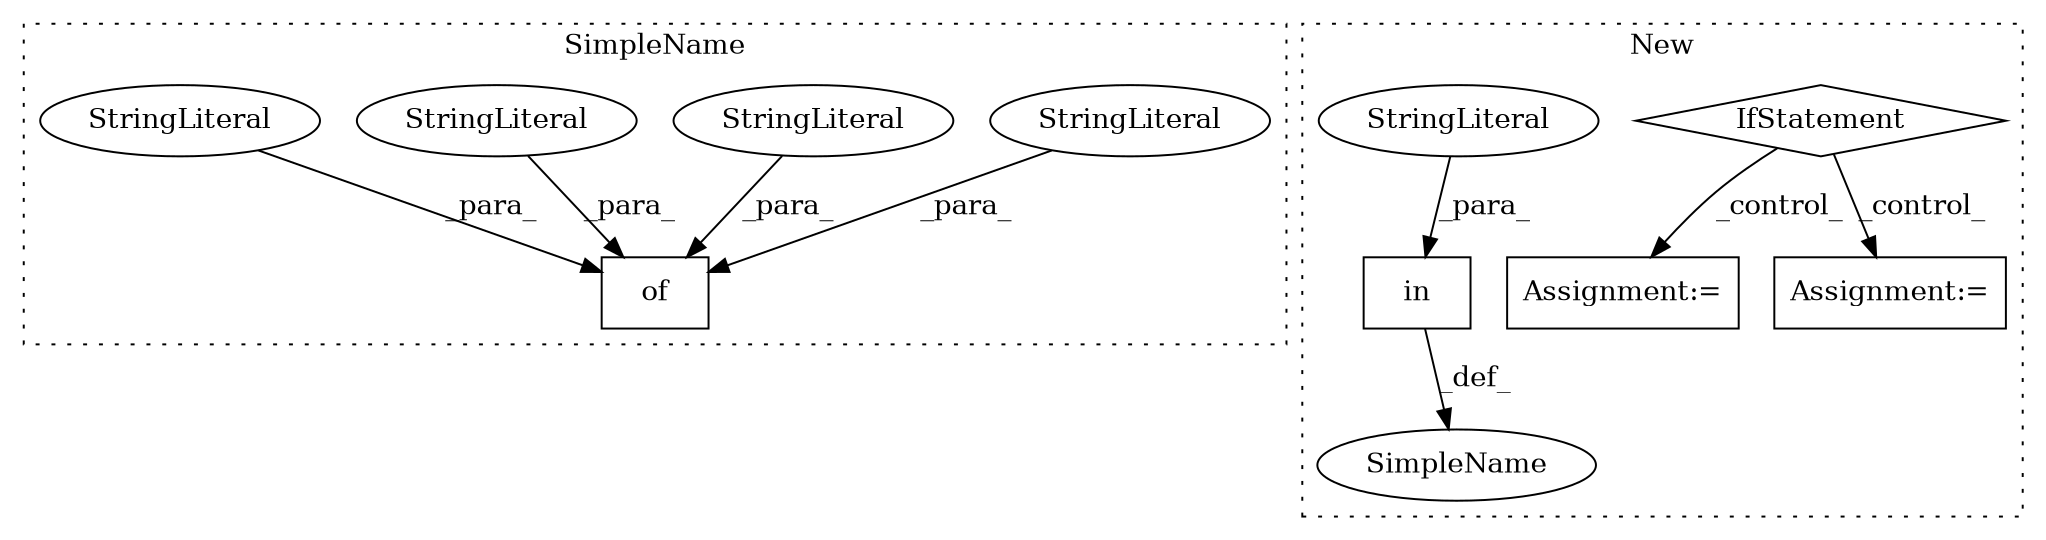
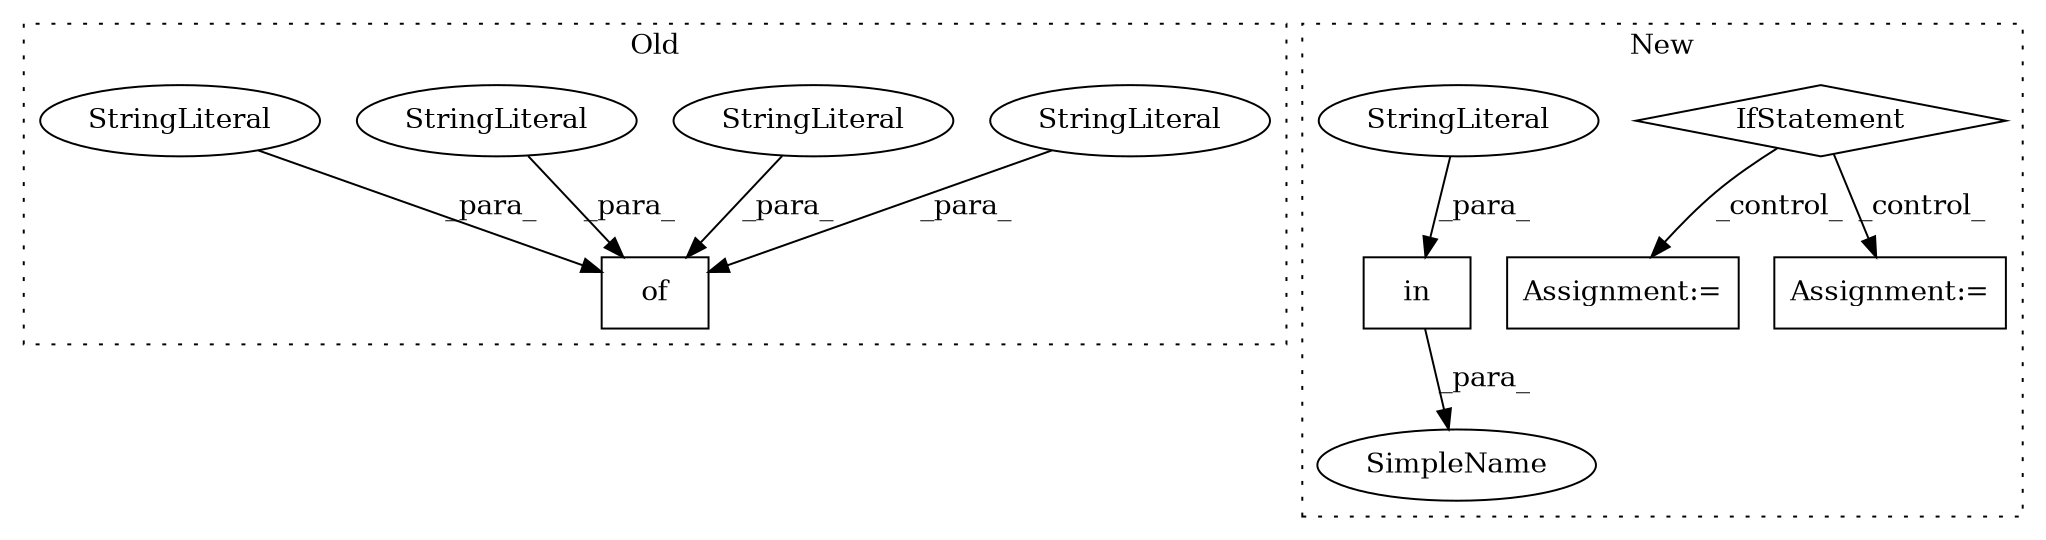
cluster "SimpleName": label "SimpleName" -> "Old"
edge "in" -> "SimpleName": label "_def_" -> "_para_"
